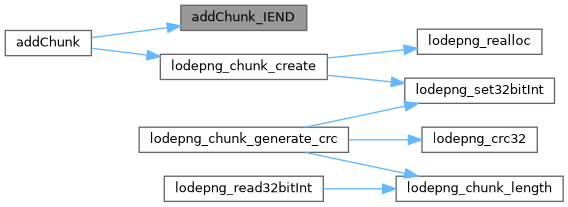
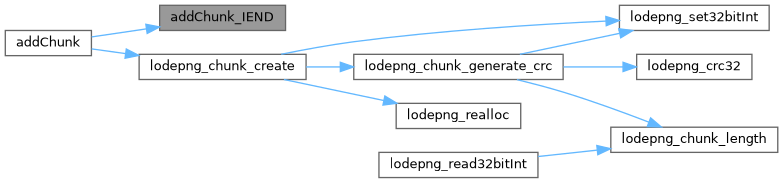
edge "lodepng_chunk_create" -> "lodepng_chunk_generate_crc": added
